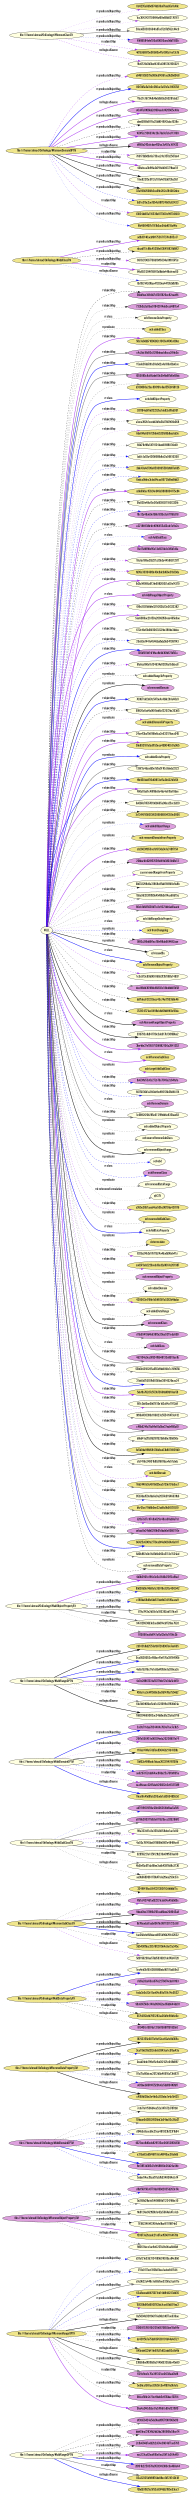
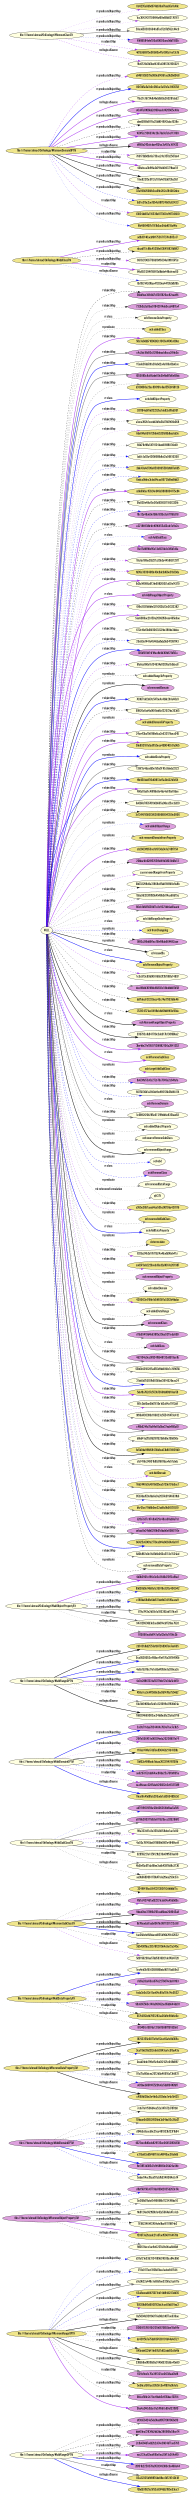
node "5e268d28afcf54f9898b712347f8bc10": label "5e268d28afcf54f9898b712347f8bc10" -> "5e268d78afcf54f9898b712347f8bc10"
